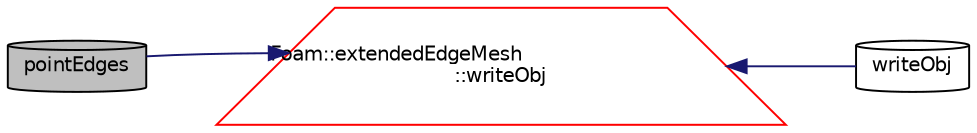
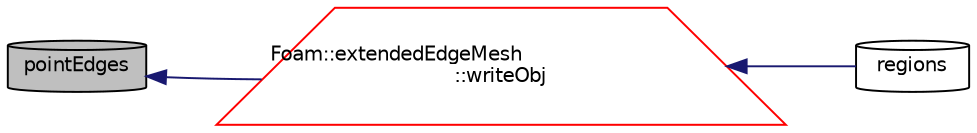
edge "pointEdges" -> "Foam::extendedEdgeMesh ::writeObj": reversed
node "writeObj": label "writeObj" -> "regions"
